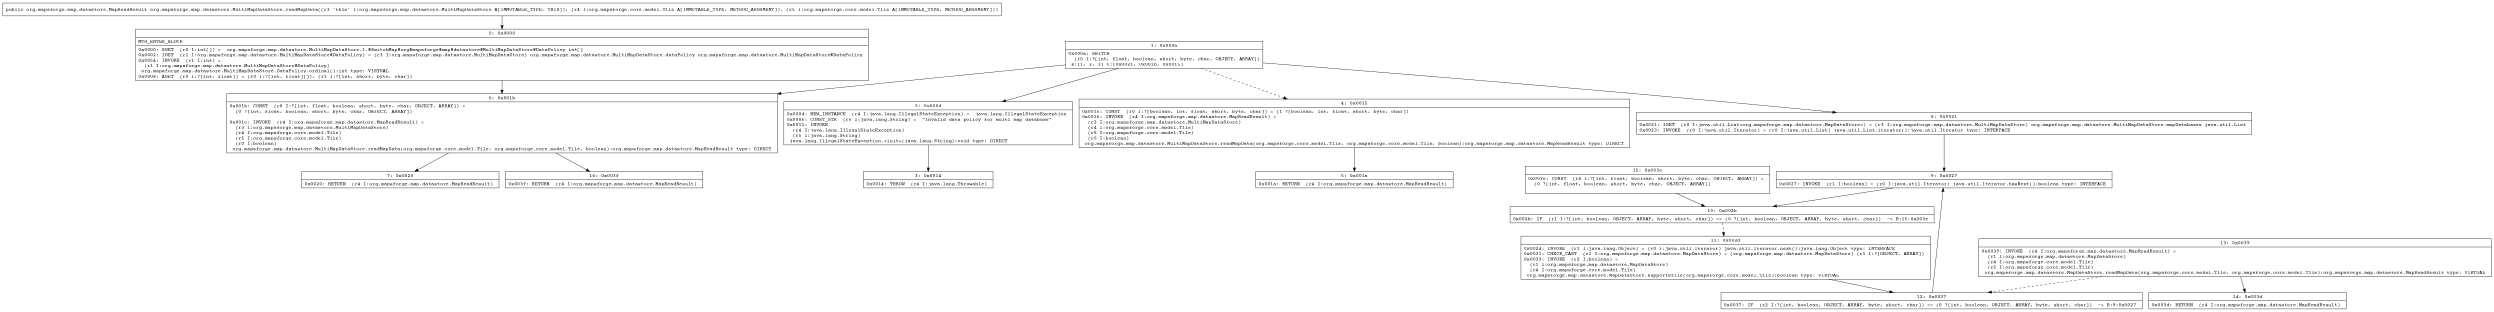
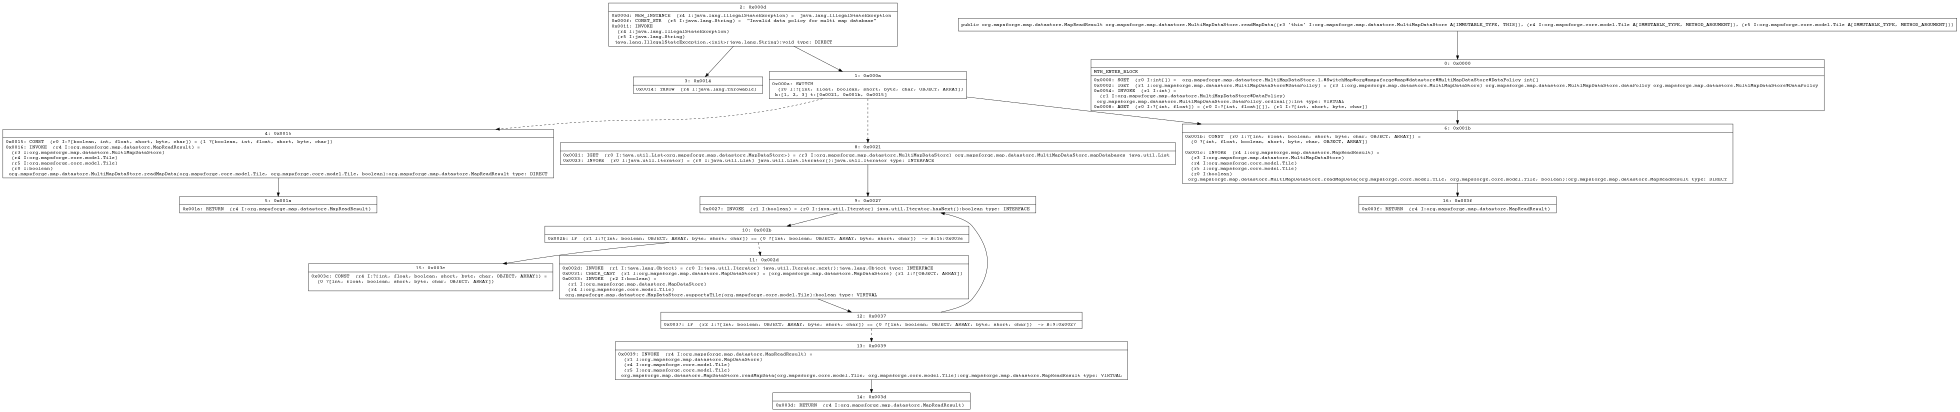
edge "1: 0x000a" -> "2: 0x000d": reversed
edge "1: 0x000a" -> "8: 0x0021": style solid -> dashed
node "7: 0x0020": removed
edge "15: 0x003e" -> "10: 0x002b": reversed
edge "13: 0x0039" -> "12: 0x0037": reversed
